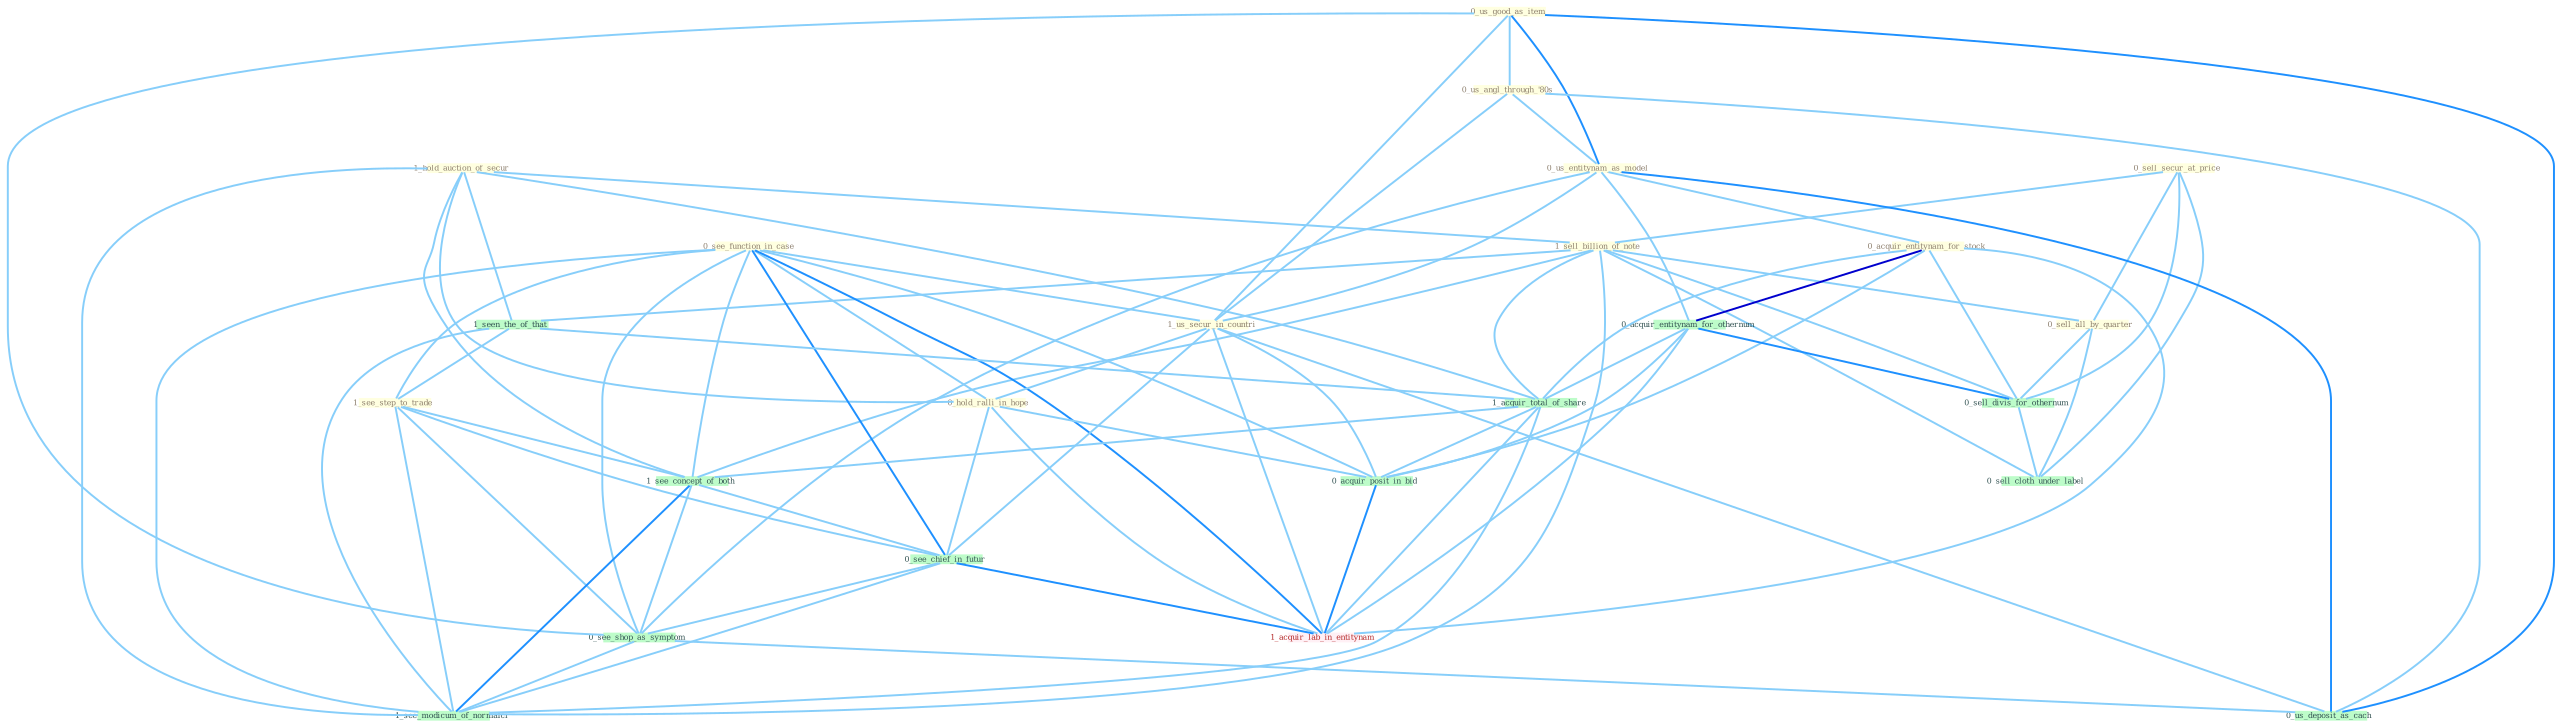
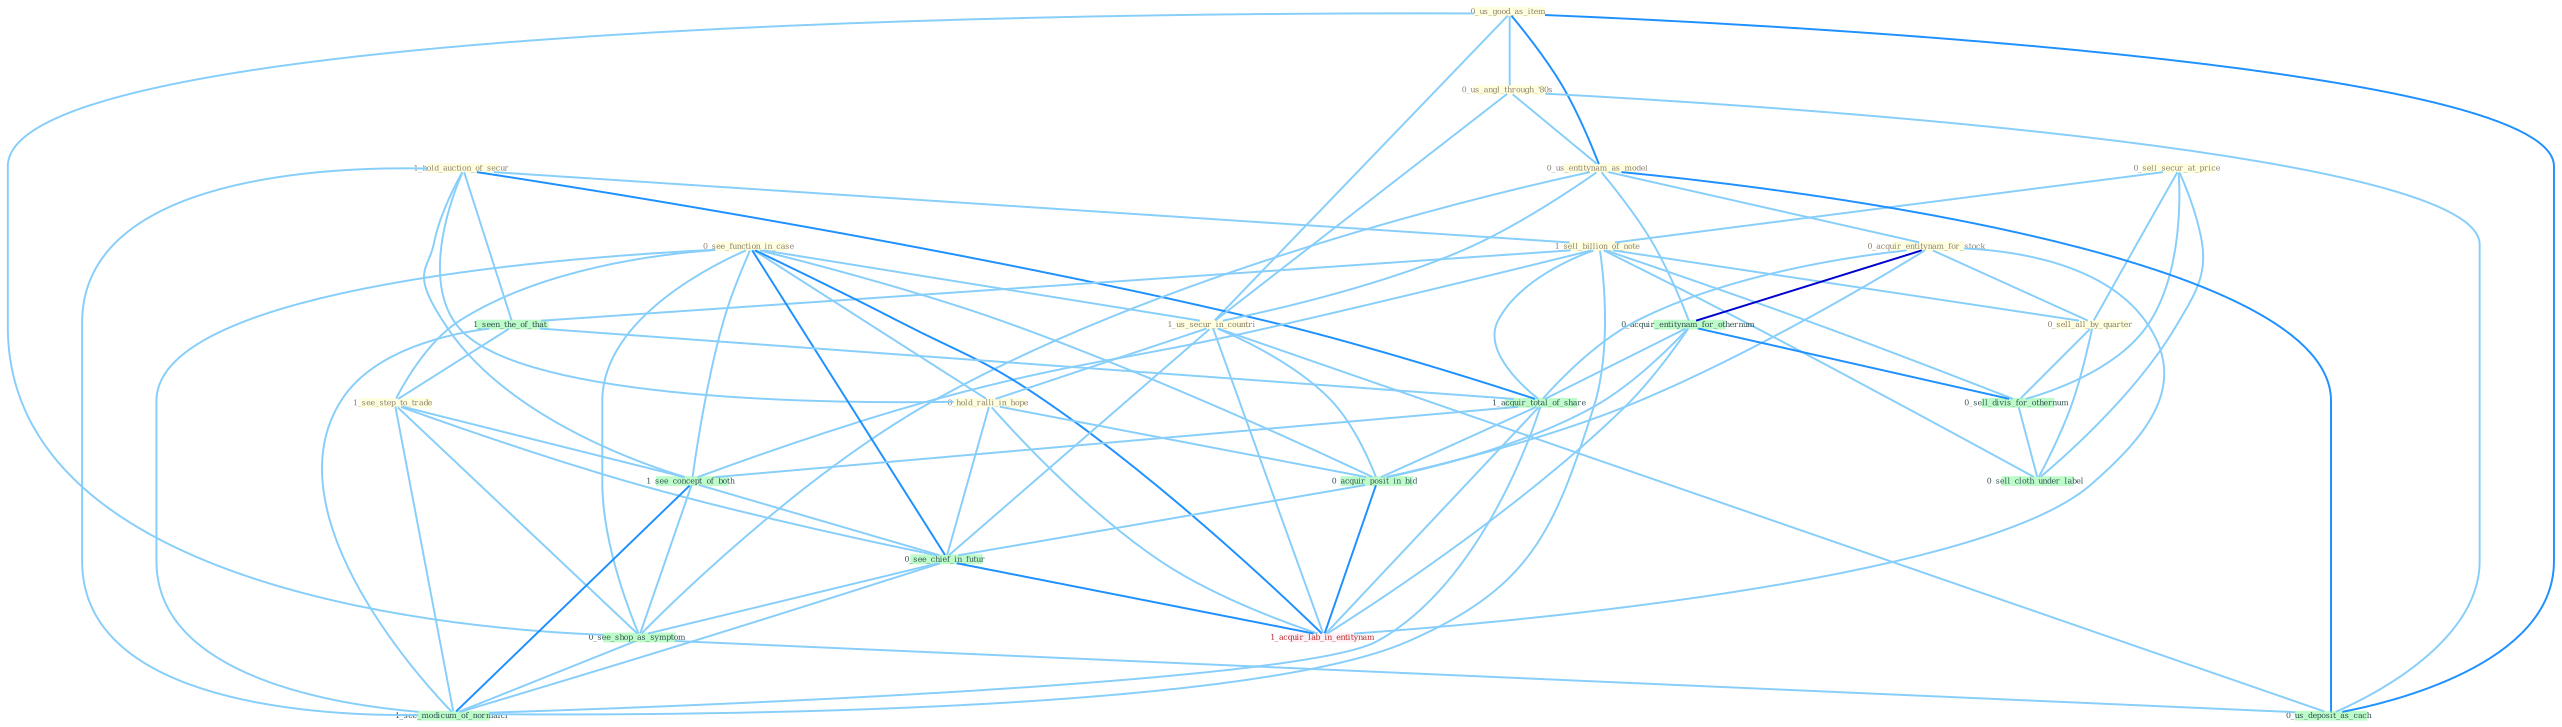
edge "1_hold_auction_of_secur" -- "1_acquir_total_of_share": color #87cefa -> #1e90ff
edge "0_acquir_entitynam_for_stock" -- "0_sell_divis_for_othernum": now "0_acquir_entitynam_for_stock" -- "0_sell_all_by_quarter"
edge "0_acquir_posit_in_bid" -- "0_see_chief_in_futur": added
